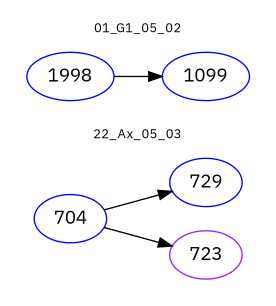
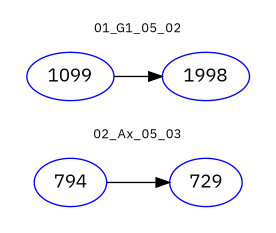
edge "1998" -> "1099": reversed
cluster "22_Ax_05_03": label "22_Ax_05_03" -> "02_Ax_05_03"
node "704": label "704" -> "794"
node "723": removed
